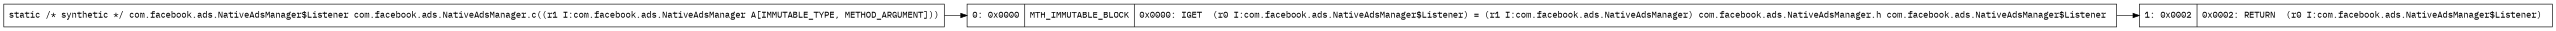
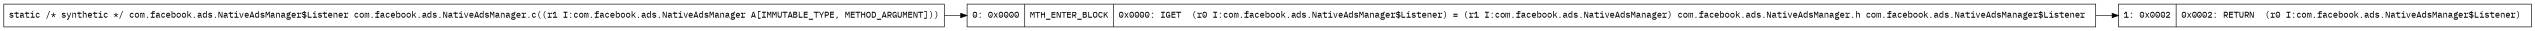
node "0: 0x0000": text "MTH_IMMUTABLE_BLOCK" -> "MTH_ENTER_BLOCK"
